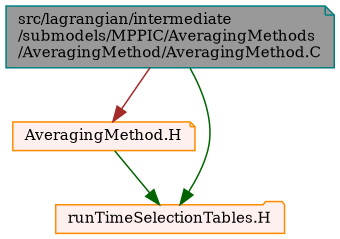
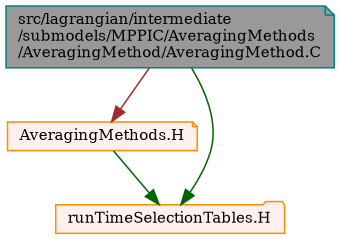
node "AveragingMethod.H": label "AveragingMethod.H" -> "AveragingMethods.H"
